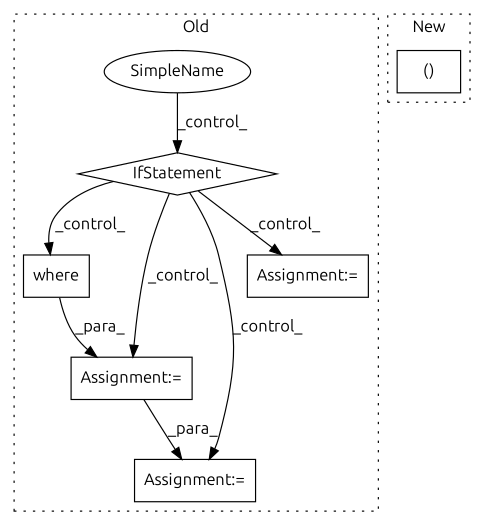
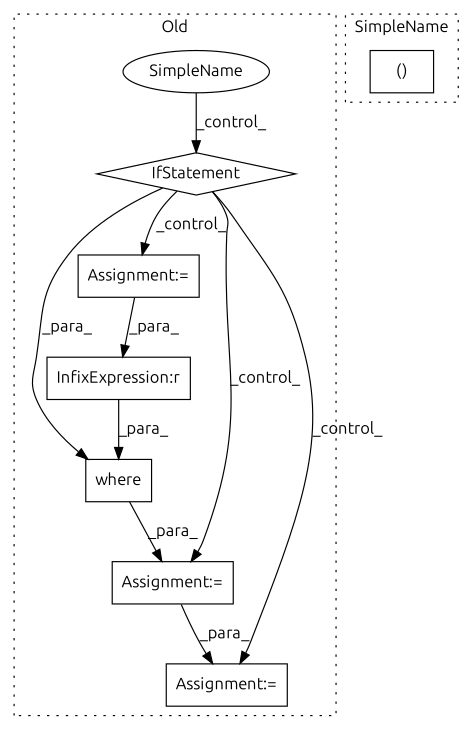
cluster "New": label "New" -> "SimpleName"
edge "IfStatement" -> "where": label "_control_" -> "_para_"
node "InfixExpression:r": added
